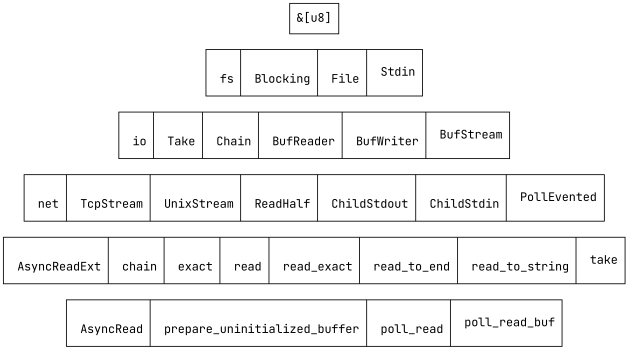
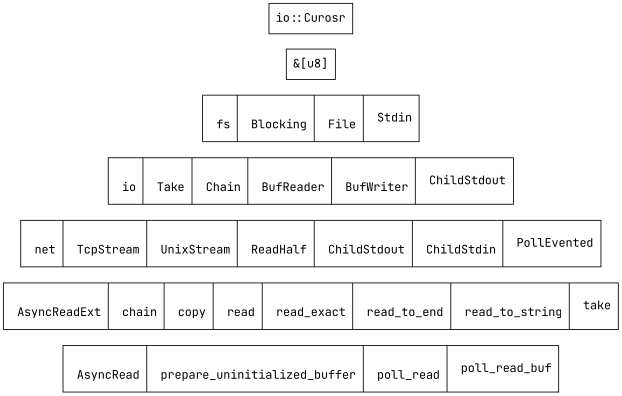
node "io::Curosr": added
node "io": text "BufStream" -> "ChildStdout"
node "AsyncReadExt": text "exact" -> "copy"
